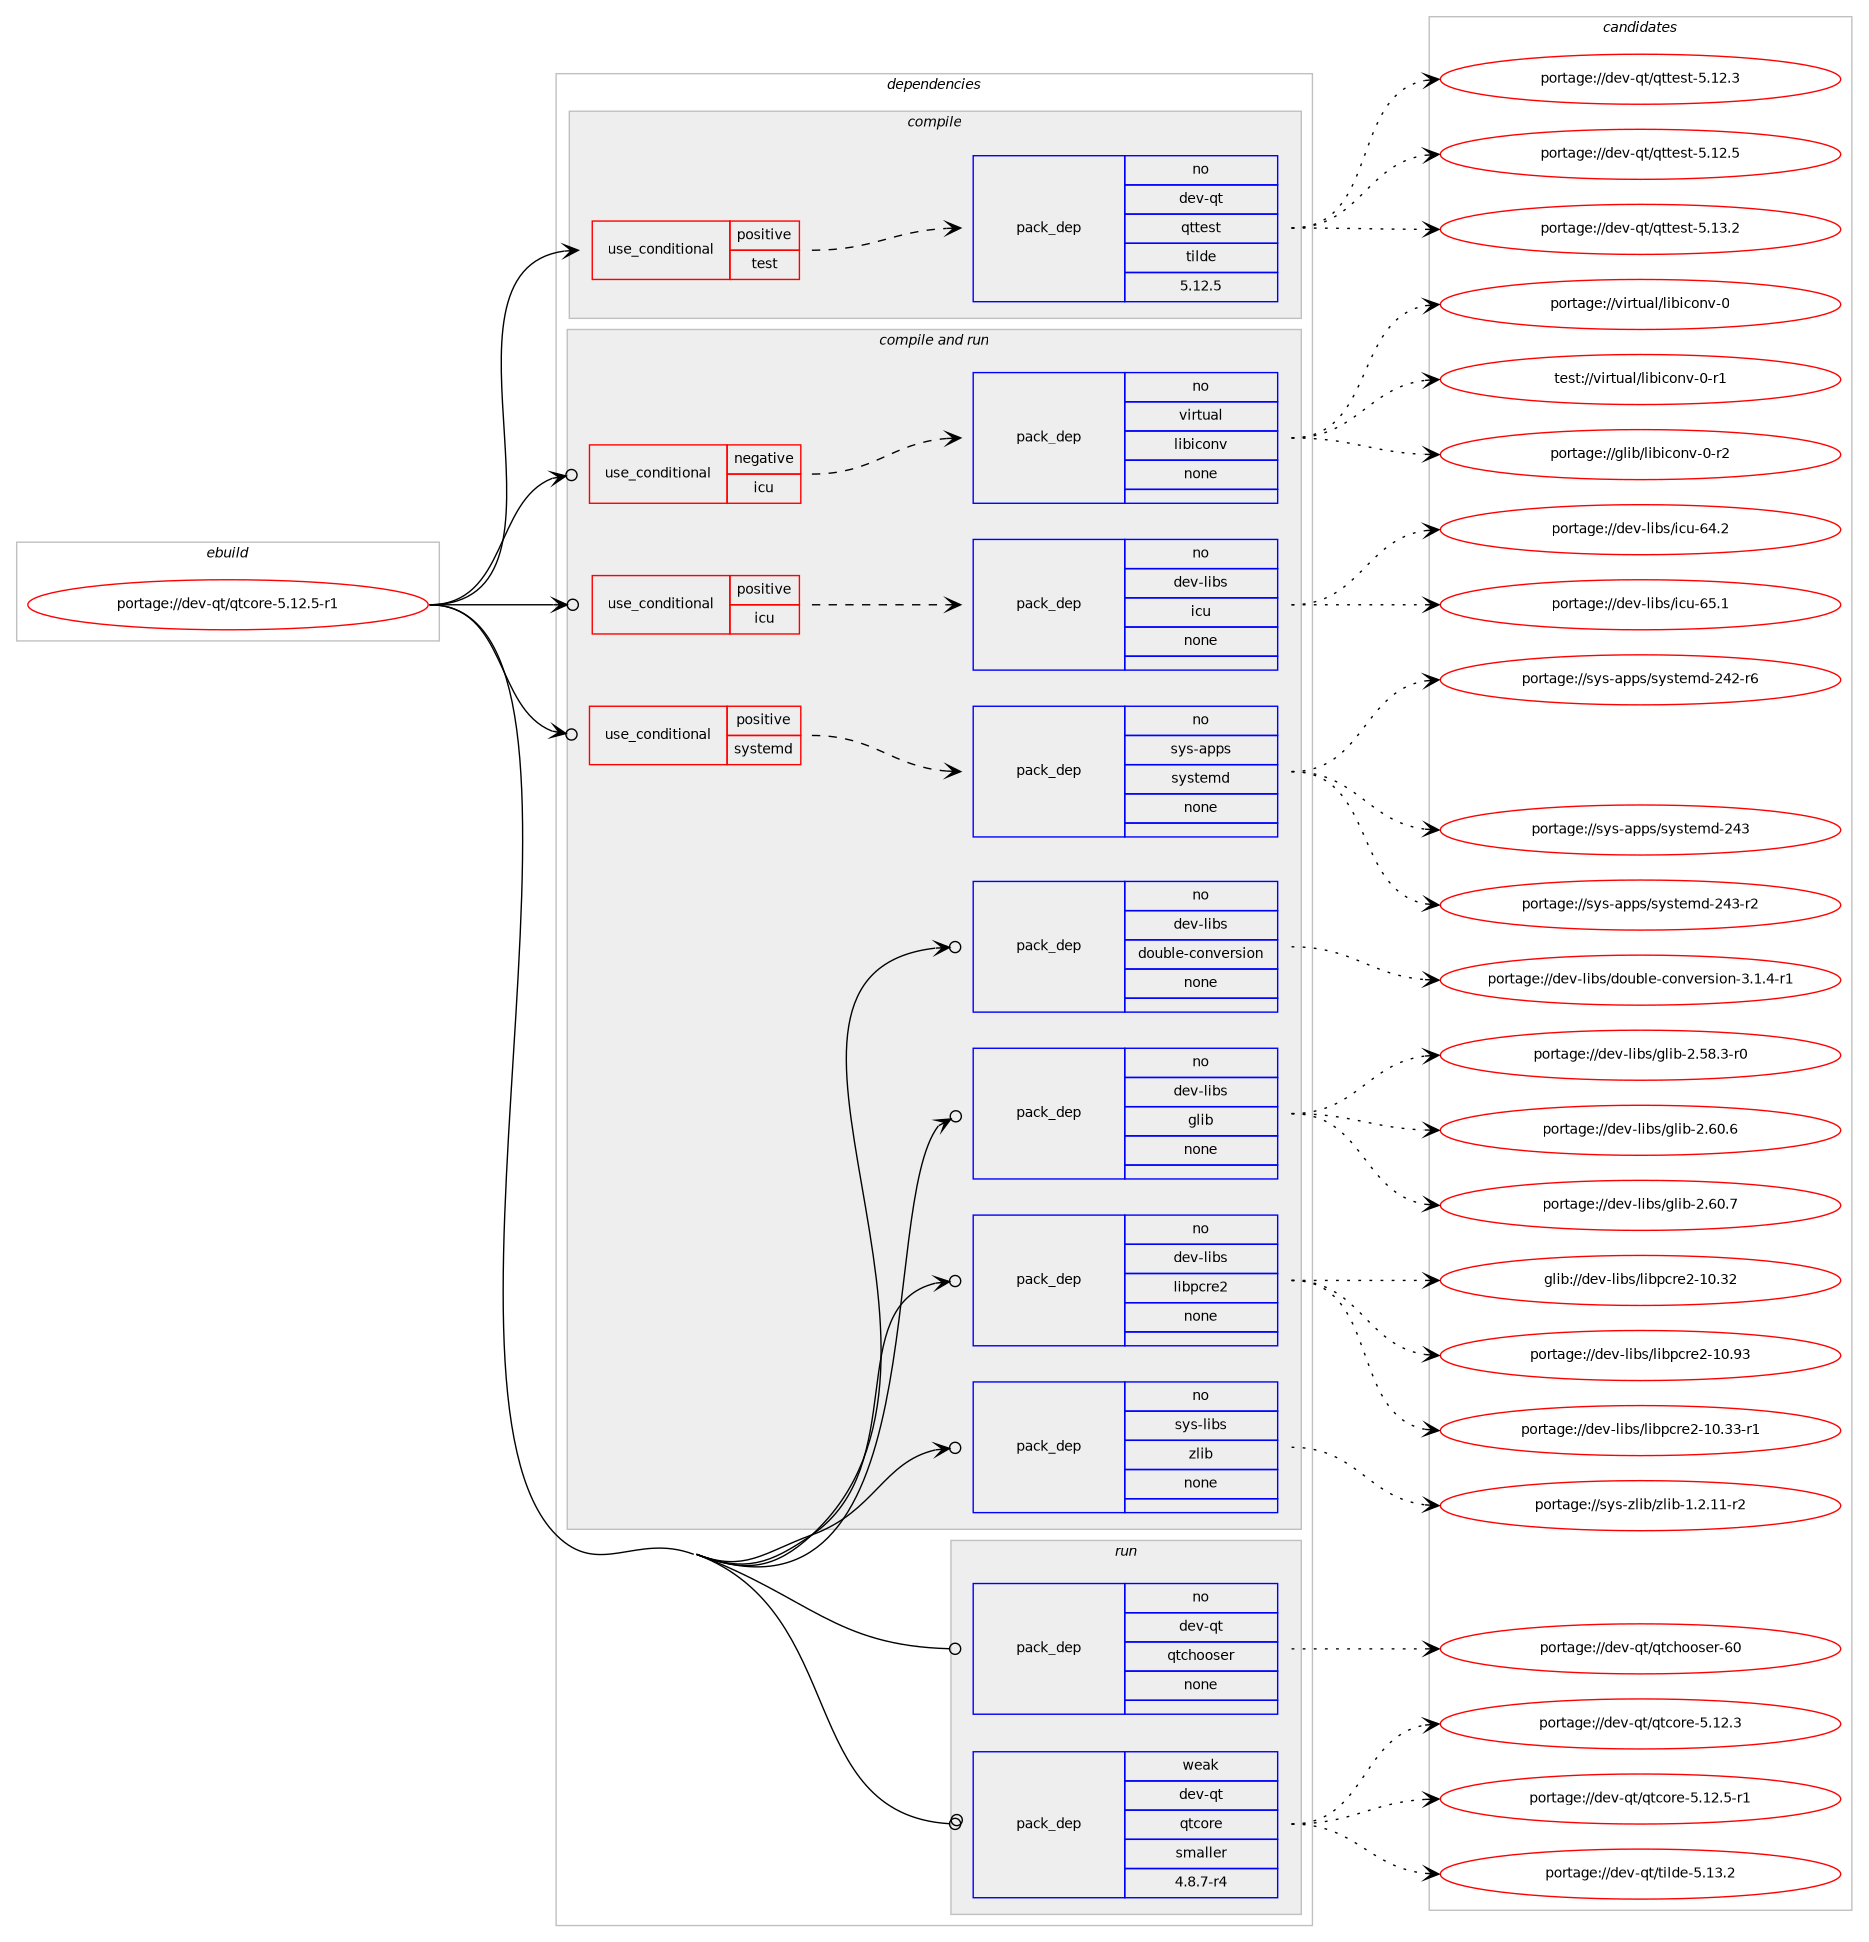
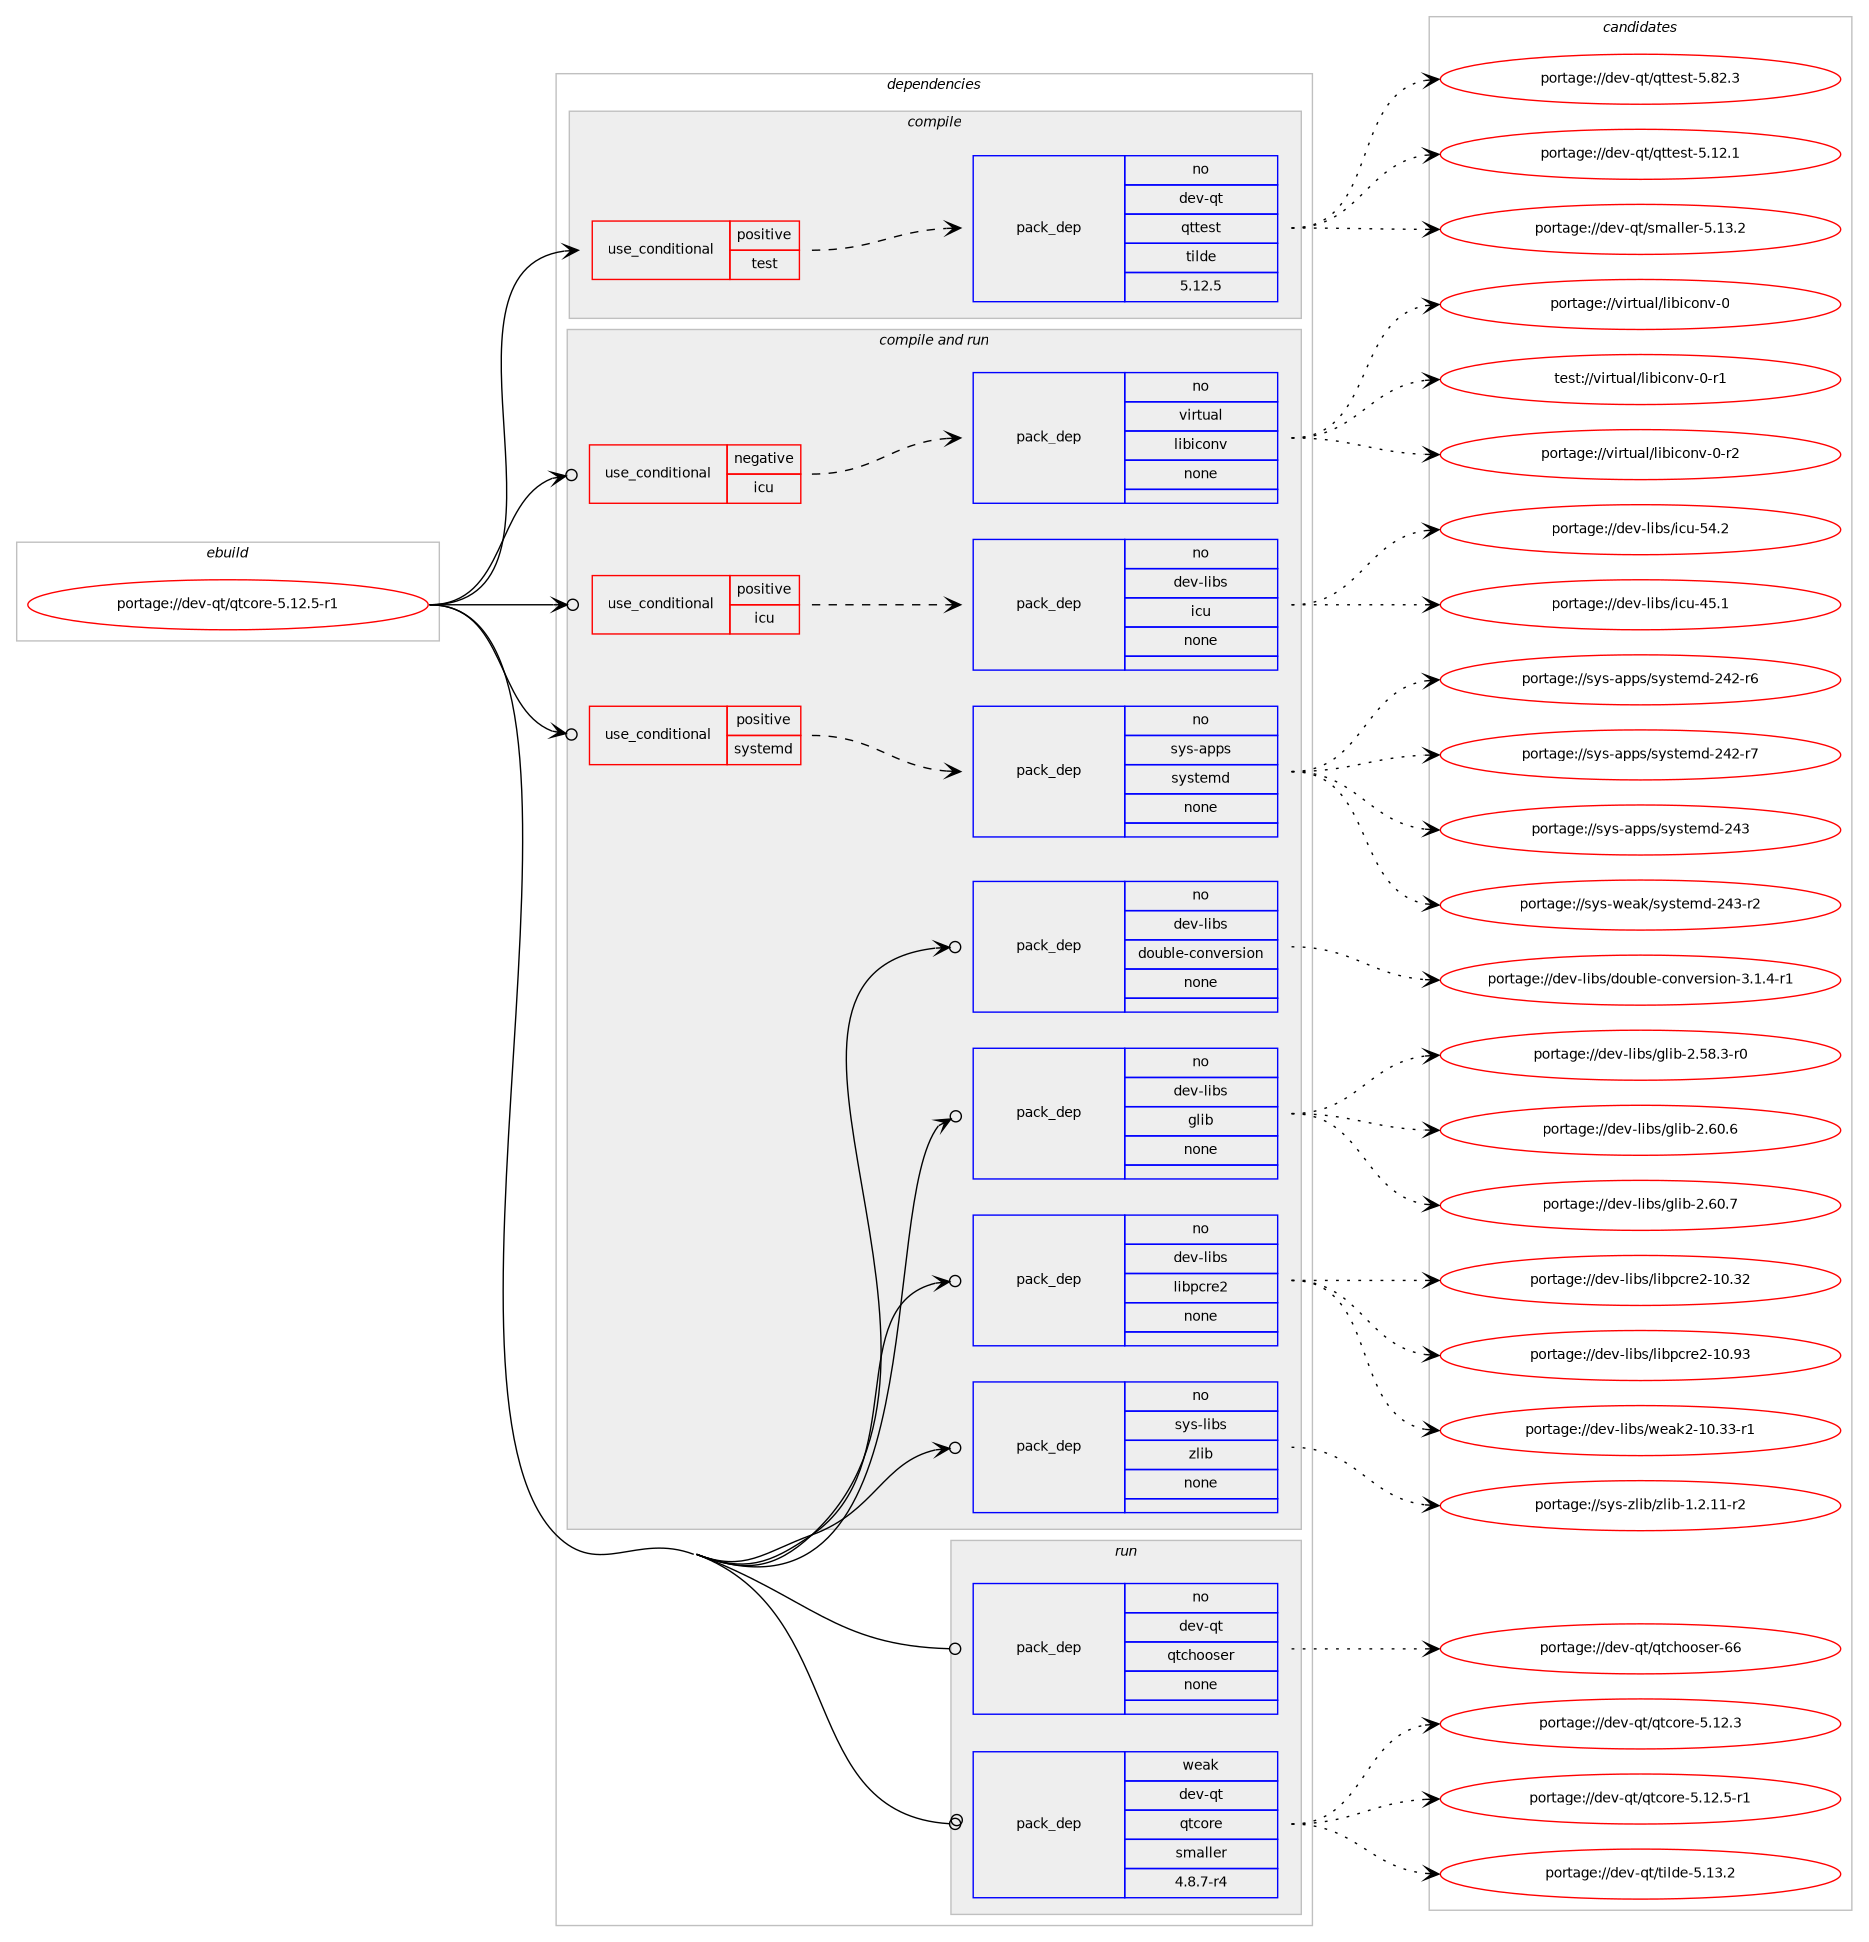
node "portage://dev-qt/qttest-5.12.3": label "portage://dev-qt/qttest-5.12.3" -> "portage://dev-qt/qttest-5.82.3"
node "portage://dev-qt/qttest-5.12.5": label "portage://dev-qt/qttest-5.12.5" -> "portage://dev-qt/qttest-5.12.1"
node "portage://dev-qt/qttest-5.13.2": label "portage://dev-qt/qttest-5.13.2" -> "portage://dev-qt/smaller-5.13.2"
node "portage://glib/libiconv-0-r2": label "portage://glib/libiconv-0-r2" -> "portage://virtual/libiconv-0-r2"
node "portage://dev-libs/icu-64.2": label "portage://dev-libs/icu-64.2" -> "portage://dev-libs/icu-54.2"
node "portage://dev-libs/icu-65.1": label "portage://dev-libs/icu-65.1" -> "portage://dev-libs/icu-45.1"
node "portage://sys-apps/systemd-242-r7": added
node "portage://sys-apps/systemd-243-r2": label "portage://sys-apps/systemd-243-r2" -> "portage://sys-weak/systemd-243-r2"
node "glib://dev-libs/libpcre2-10.32": label "glib://dev-libs/libpcre2-10.32" -> "portage://dev-libs/libpcre2-10.32"
node "portage://dev-libs/libpcre2-10.33-r1": label "portage://dev-libs/libpcre2-10.33-r1" -> "portage://dev-libs/weak2-10.33-r1"
node "portage://dev-qt/qtchooser-60": label "portage://dev-qt/qtchooser-60" -> "portage://dev-qt/qtchooser-66"
